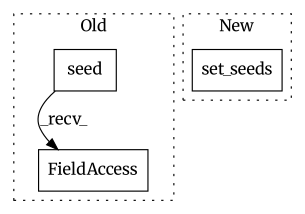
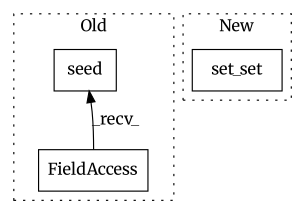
node "set_seeds": label "set_seeds" -> "set_set"
edge "seed" -> "FieldAccess": reversed
